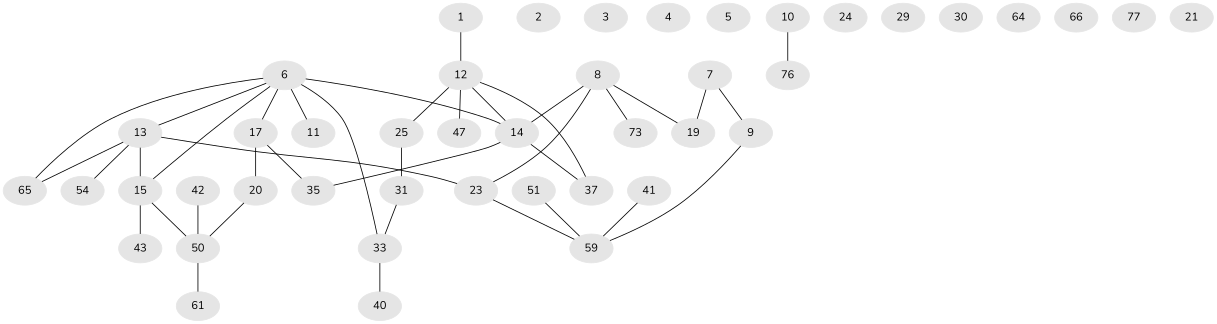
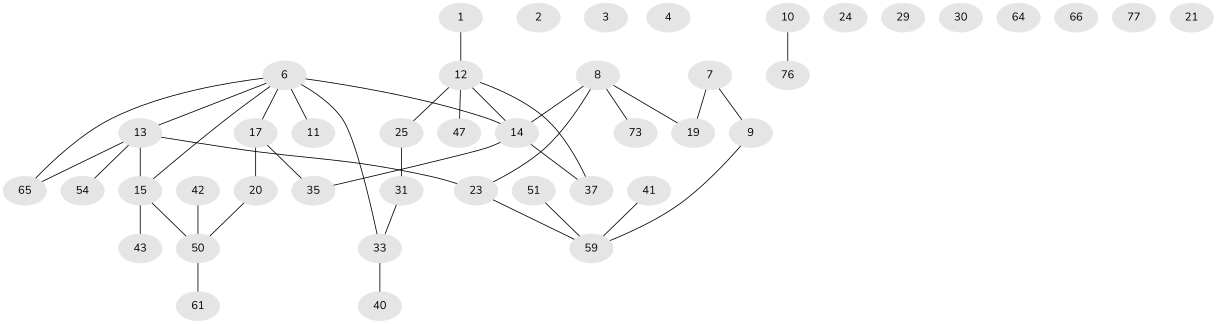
node "5": removed
